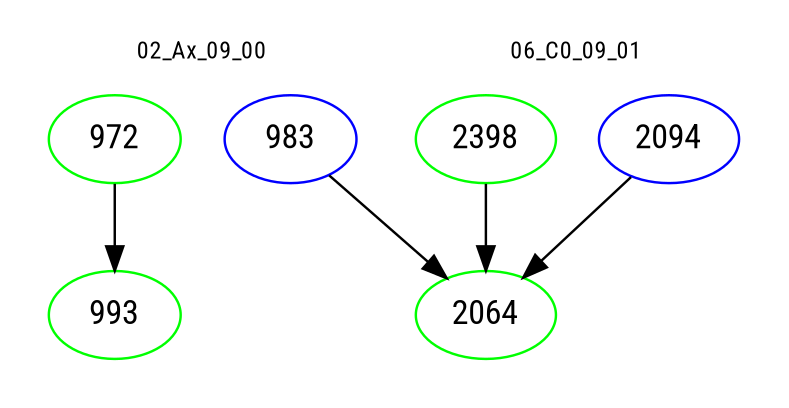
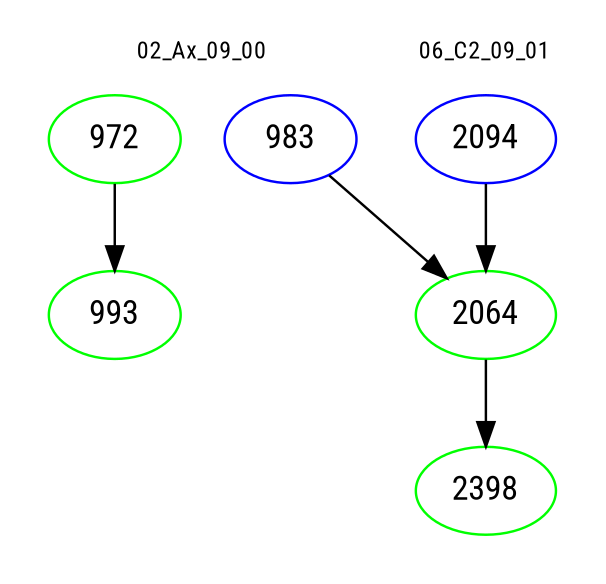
cluster "06_C0_09_01": label "06_C0_09_01" -> "06_C2_09_01"
edge "2398" -> "2064": reversed
